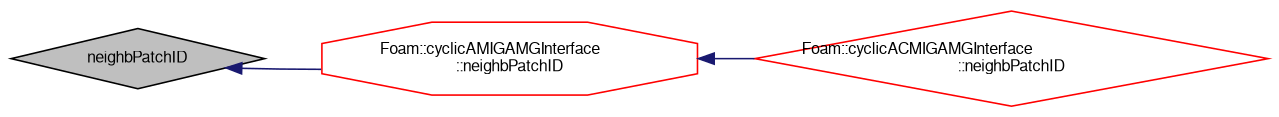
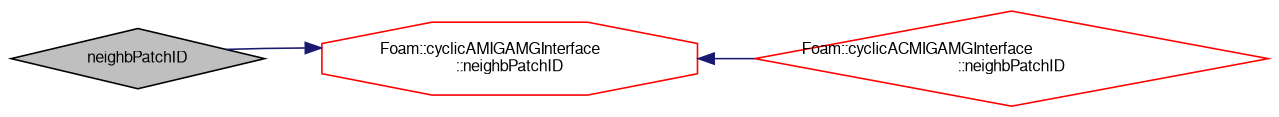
edge "Foam::cyclicAMIGAMGInterface ::neighbPatchID" -> "neighbPatchID": reversed
